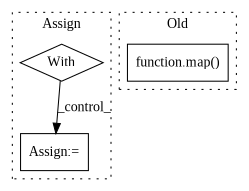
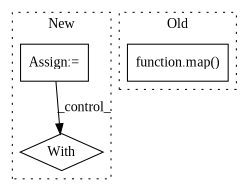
cluster "Assign": label "Assign" -> "New"
edge "With" -> "Assign:=": reversed
